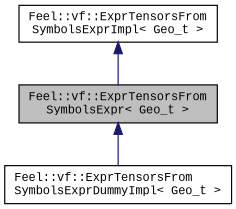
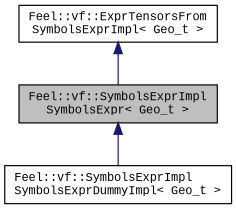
node "Feel::vf::ExprTensorsFrom SymbolsExpr< Geo_t >": label "Feel::vf::ExprTensorsFrom SymbolsExpr< Geo_t >" -> "Feel::vf::SymbolsExprImpl SymbolsExpr< Geo_t >"
node "Feel::vf::ExprTensorsFrom SymbolsExprDummyImpl< Geo_t >": label "Feel::vf::ExprTensorsFrom SymbolsExprDummyImpl< Geo_t >" -> "Feel::vf::SymbolsExprImpl SymbolsExprDummyImpl< Geo_t >"
